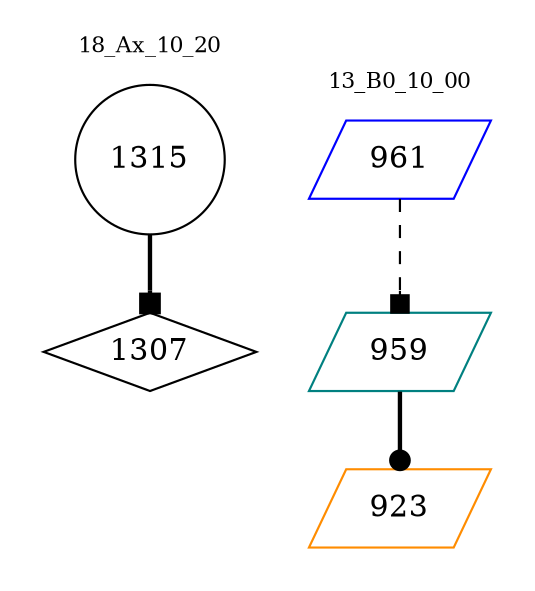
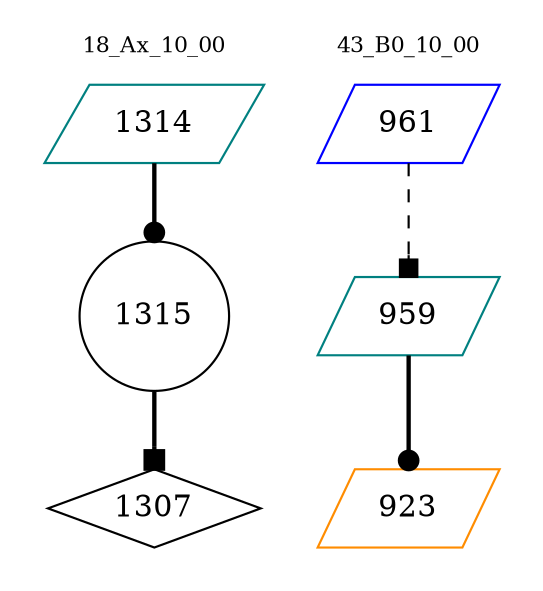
cluster "18_Ax_10_20": label "18_Ax_10_20" -> "18_Ax_10_00"
cluster "13_B0_10_00": label "13_B0_10_00" -> "43_B0_10_00"
node "1314": added
